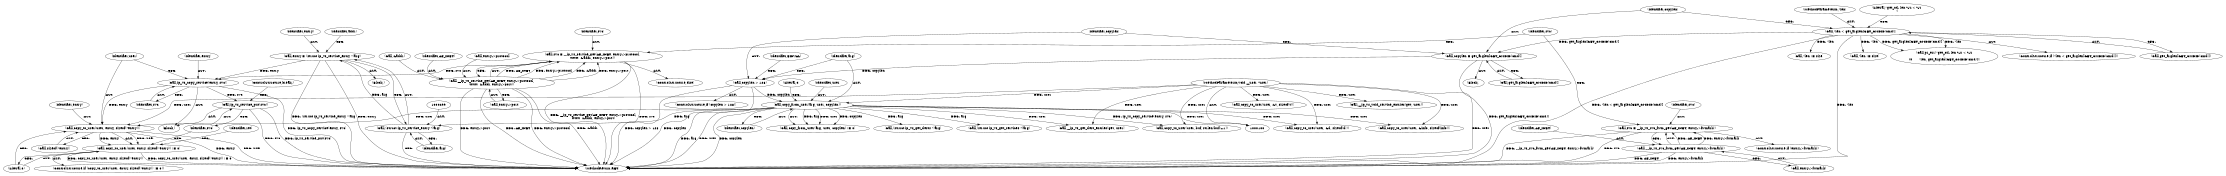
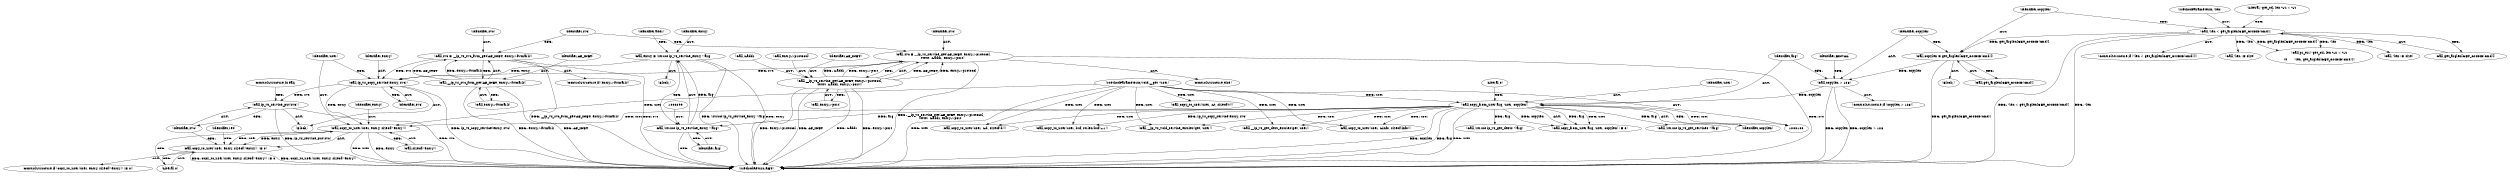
edge "(Call,svc = __ip_vs_svc_fwm_get(AF_INET, entry->fwmark))" -> "(Call,ip_vs_copy_service(entry, svc))": added, label "DDG: svc"
node "(MethodParameterIn,void __user *user)": label "(MethodParameterIn,void __user *user)" -> "(MethodParameterIn,void __get *user)"
edge "(Call,copy_from_user(arg, user, copylen))" -> "(Call,__ip_vs_void_service_entries(get, user))": added, label "DDG: user"
